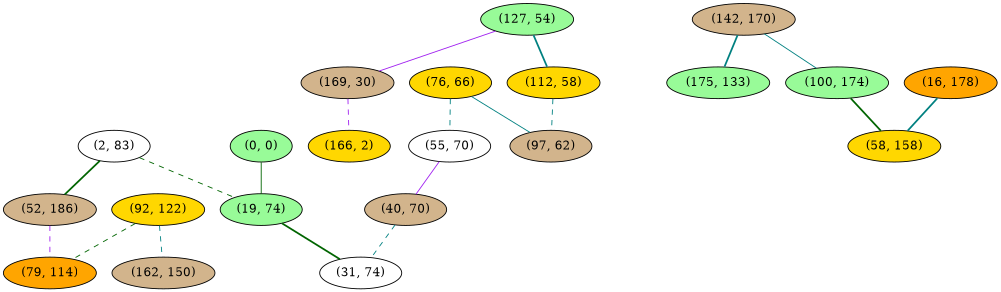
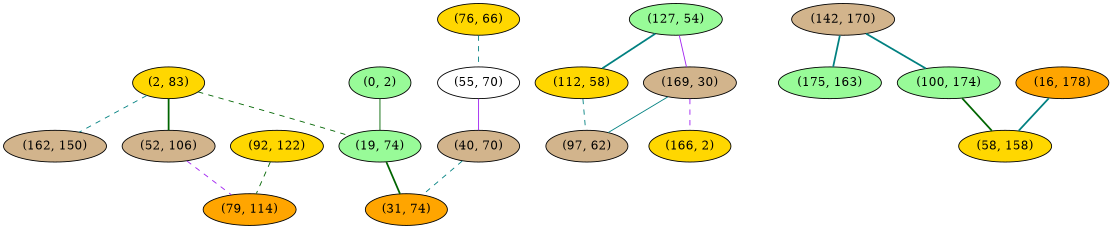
edge "(142, 170)" -- "(100, 174)": style solid -> bold
node "(175, 133)": label "(175, 133)" -> "(175, 163)"
edge "(76, 66)" -- "(97, 62)": now "(169, 30)" -- "(97, 62)"
node "(2, 83)": fillcolor white -> gold
node "(0, 0)": label "(0, 0)" -> "(0, 2)"
node "(52, 186)": label "(52, 186)" -> "(52, 106)"
edge "(92, 122)" -- "(162, 150)": now "(2, 83)" -- "(162, 150)"
node "(31, 74)": fillcolor white -> orange
